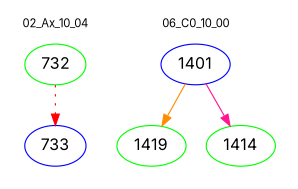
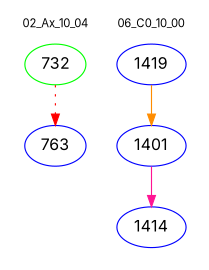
edge "1401" -> "1419": reversed
node "733": label "733" -> "763"
node "1419": color green -> blue
node "1414": color green -> blue
